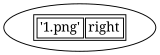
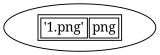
node "'1.png'": text "right" -> "png"
